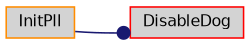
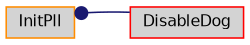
edge "InitPll" -> "DisableDog": reversed
